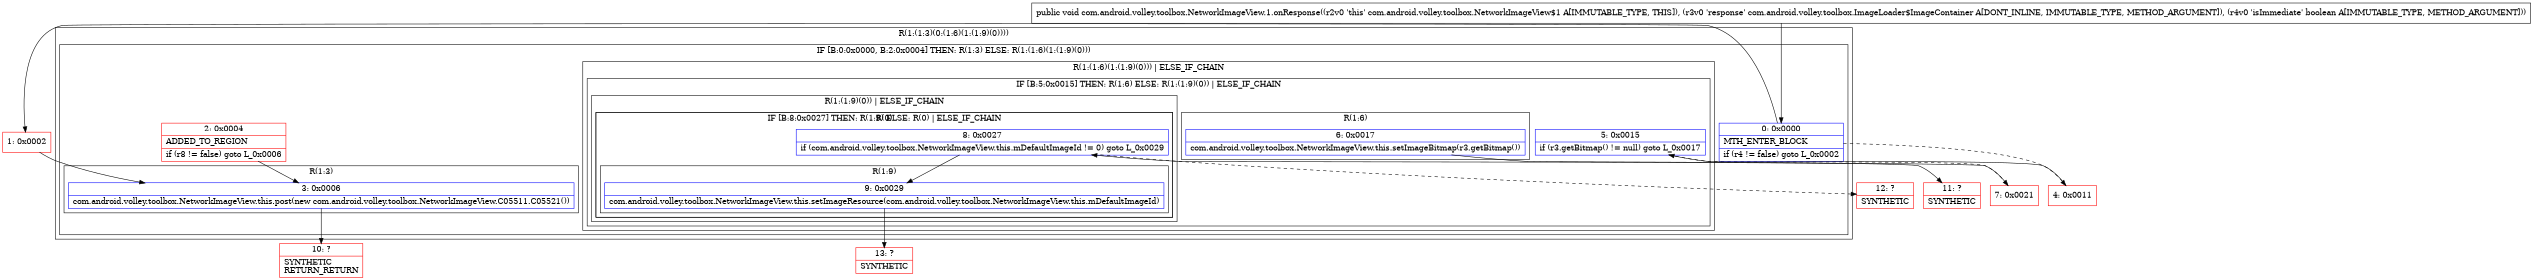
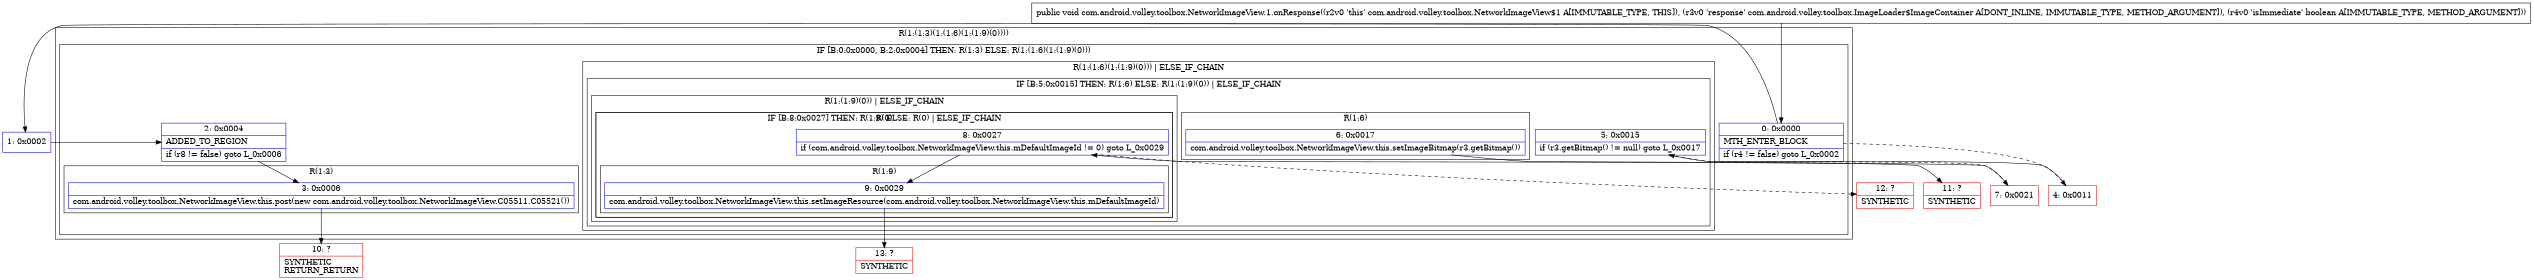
cluster "R(1:(1:3)(0:(1:6)(1:(1:9)(0))))": label "R(1:(1:3)(0:(1:6)(1:(1:9)(0))))" -> "R(1:(1:3)(1:(1:6)(1:(1:9)(0))))"
node "1: 0x0002": color red -> blue
node "2: 0x0004": color red -> blue
edge "1: 0x0002" -> "3: 0x0006": now "1: 0x0002" -> "2: 0x0004"
